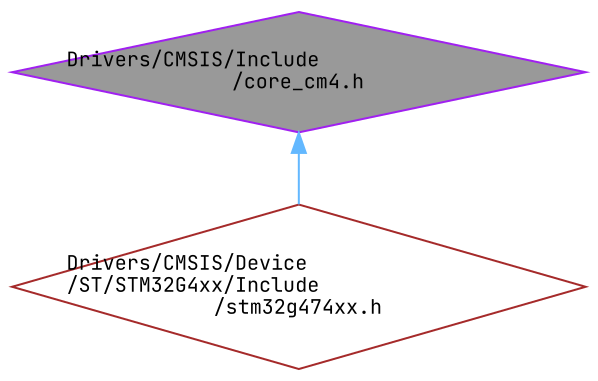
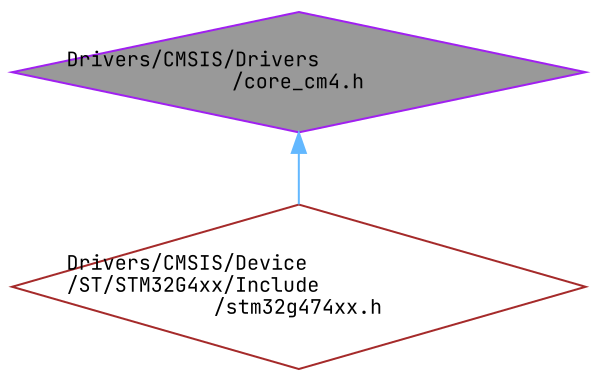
node "Drivers/CMSIS/Include /core_cm4.h": label "Drivers/CMSIS/Include /core_cm4.h" -> "Drivers/CMSIS/Drivers /core_cm4.h"
